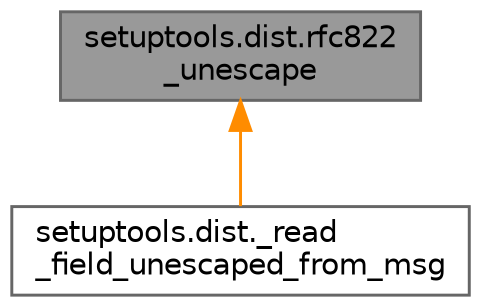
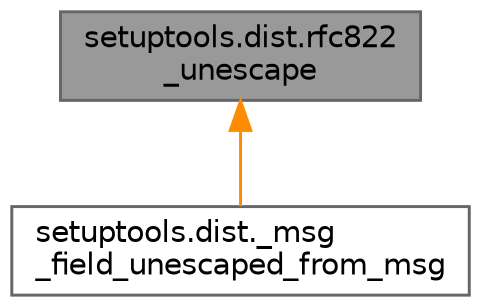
node "setuptools.dist._read _field_unescaped_from_msg": label "setuptools.dist._read _field_unescaped_from_msg" -> "setuptools.dist._msg _field_unescaped_from_msg"
